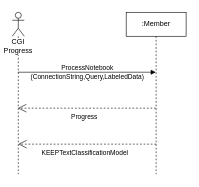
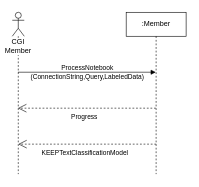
node "CGI Progress": label "CGI Progress" -> "CGI Member"
